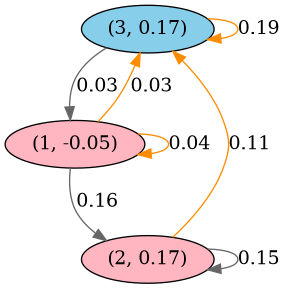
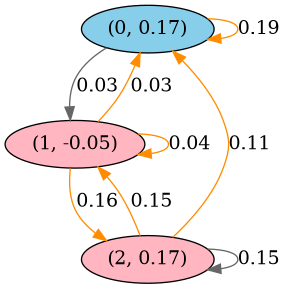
node "(3, 0.17)": label "(3, 0.17)" -> "(0, 0.17)"
edge "(1, -0.05)" -> "(2, 0.17)": color gray40 -> darkorange
edge "(2, 0.17)" -> "(1, -0.05)": added, label "0.15"
